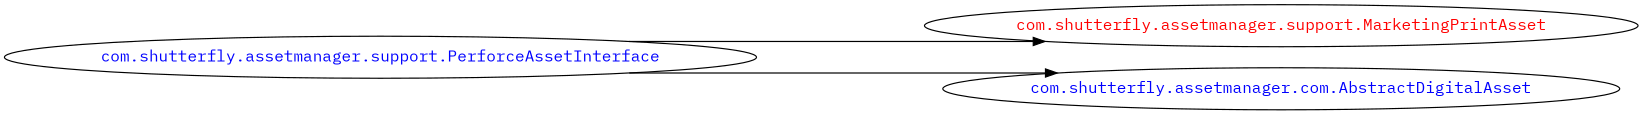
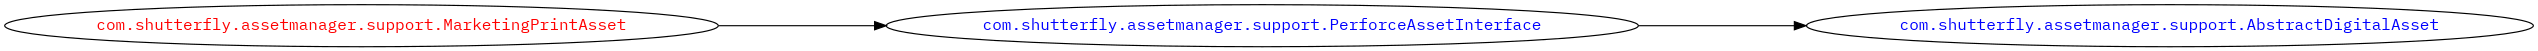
edge "com.shutterfly.assetmanager.support.PerforceAssetInterface" -> "com.shutterfly.assetmanager.support.MarketingPrintAsset": reversed
node "com.shutterfly.assetmanager.com.AbstractDigitalAsset": label "com.shutterfly.assetmanager.com.AbstractDigitalAsset" -> "com.shutterfly.assetmanager.support.AbstractDigitalAsset"
